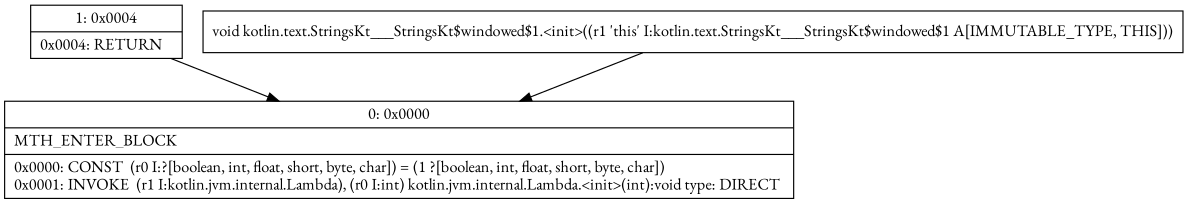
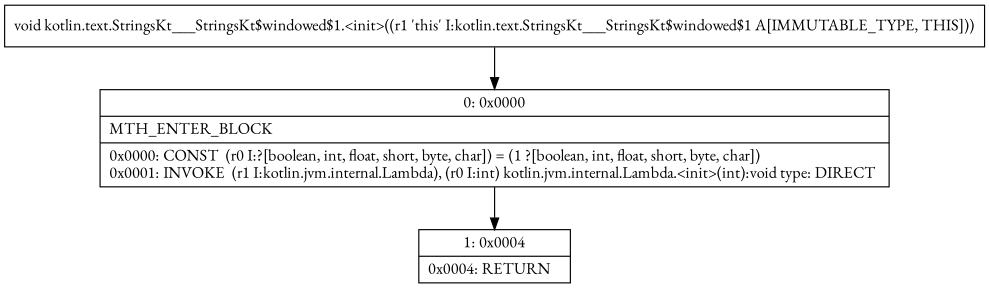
edge "1: 0x0004" -> "0: 0x0000": reversed
